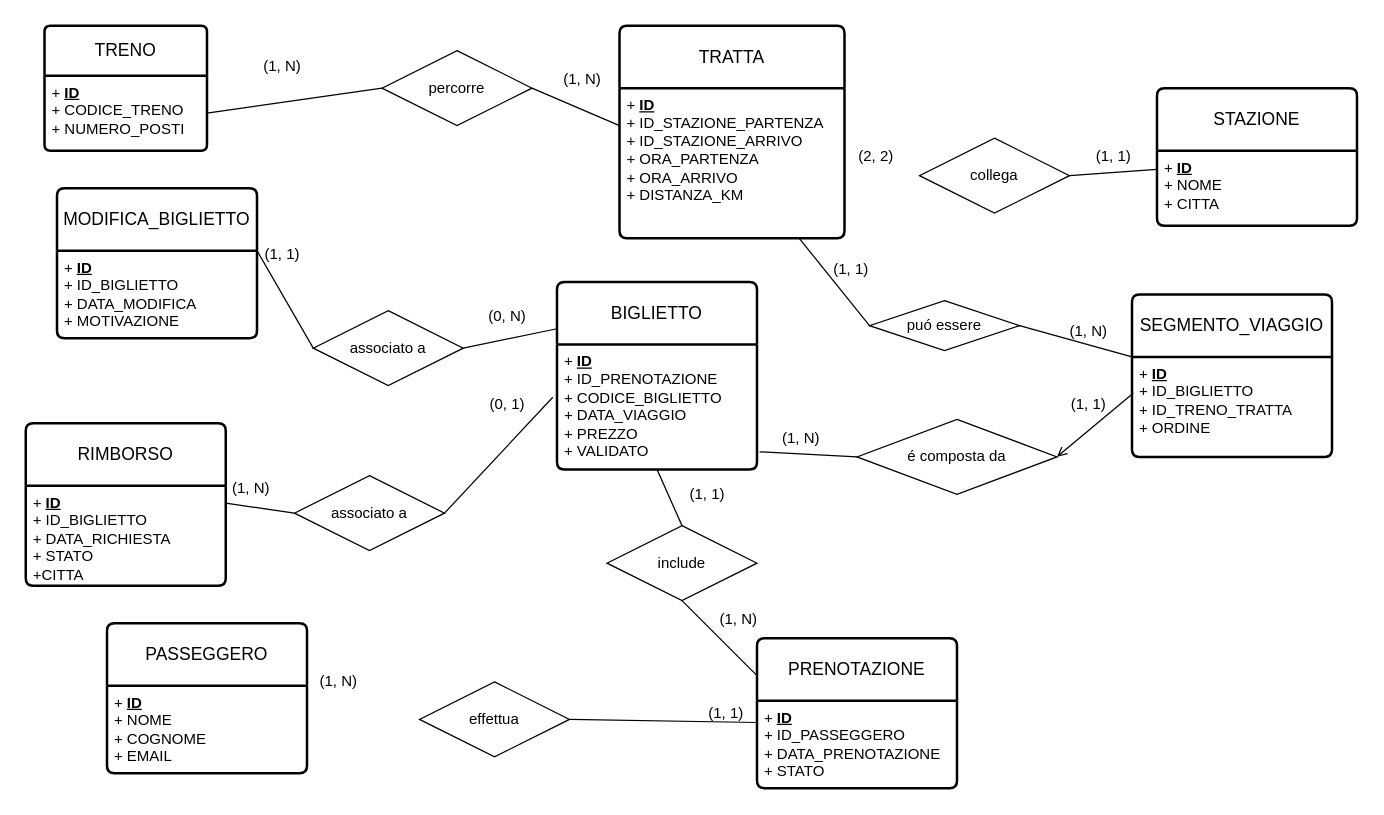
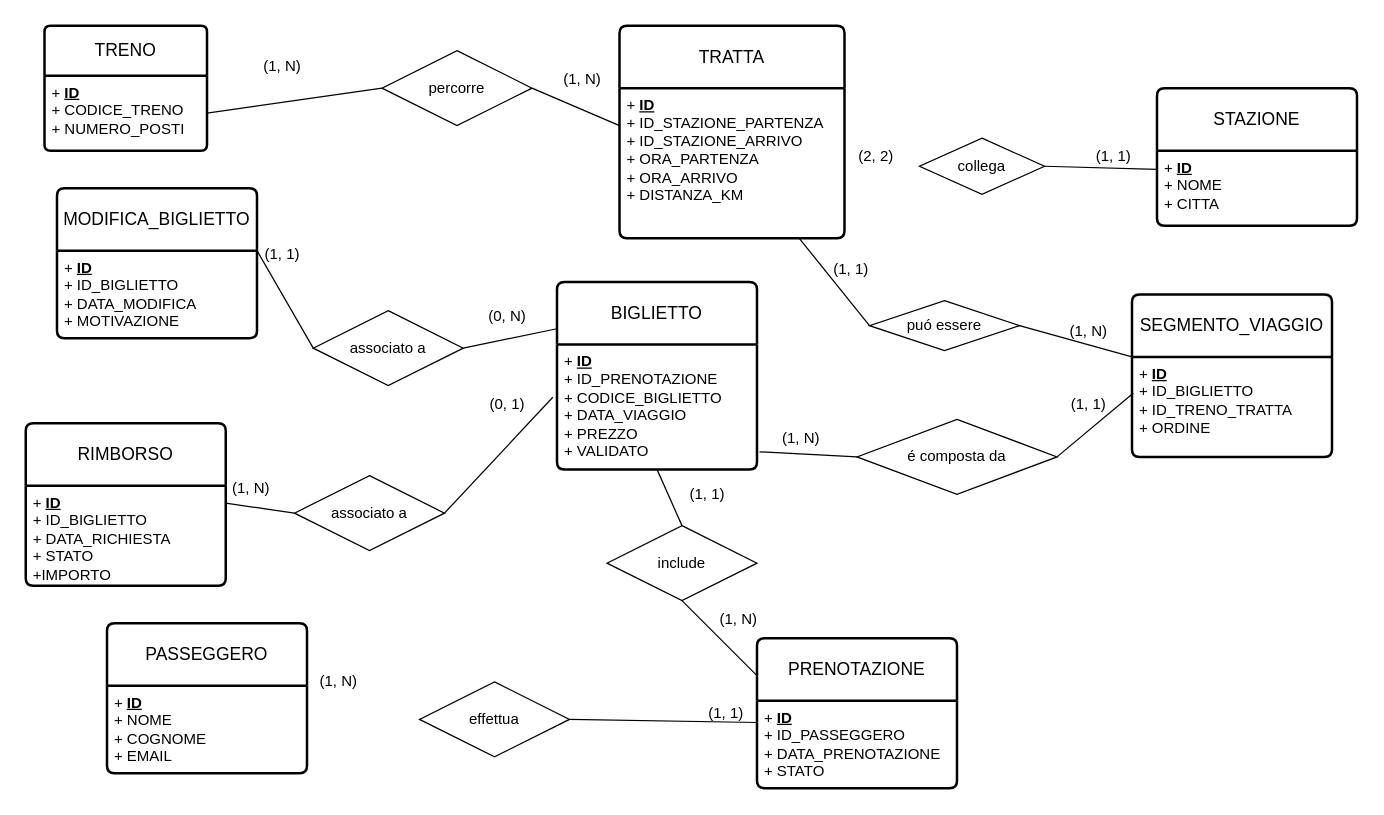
node "collega": size 150x75 -> 125x56
edge "+ ID + ID_BIGLIETTO + ID_TRENO_TRATTA + ORDINE" -> "é composta da": arrowhead open -> none
node "+ ID + ID_BIGLIETTO + DATA_RICHIESTA + STATO +CITTA": label "+ ID + ID_BIGLIETTO + DATA_RICHIESTA + STATO +CITTA" -> "+ ID + ID_BIGLIETTO + DATA_RICHIESTA + STATO +IMPORTO"
